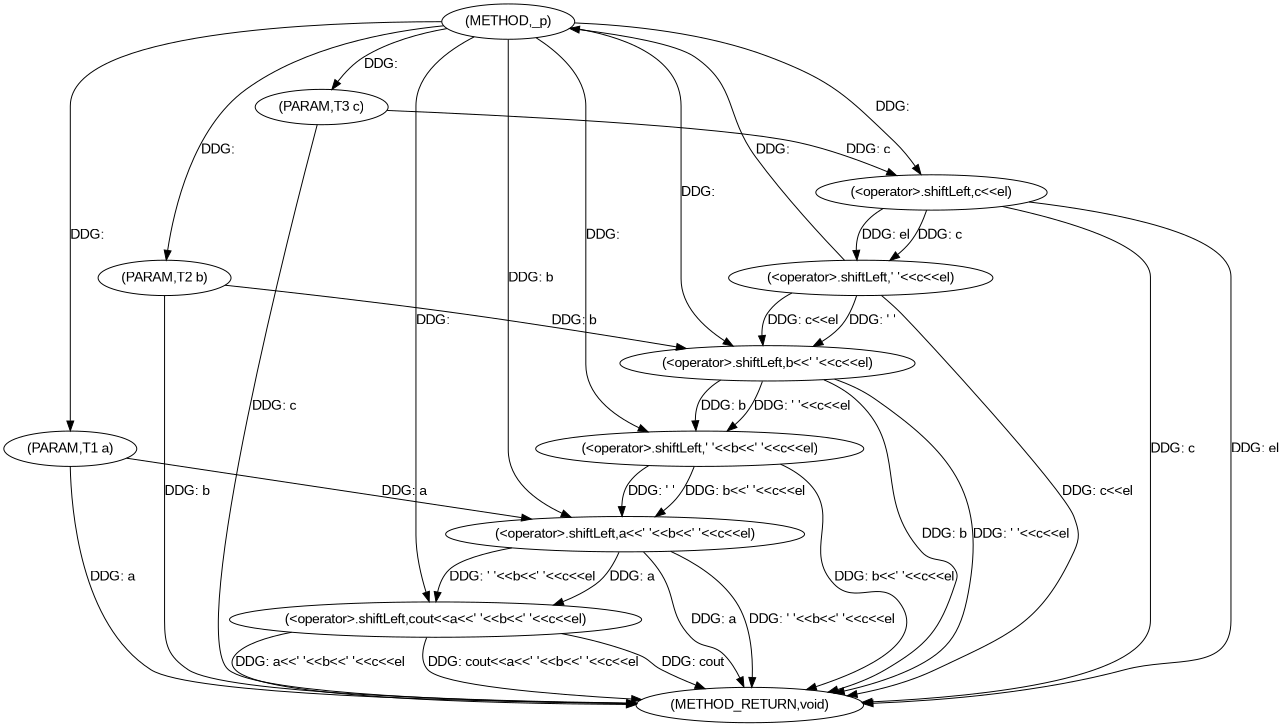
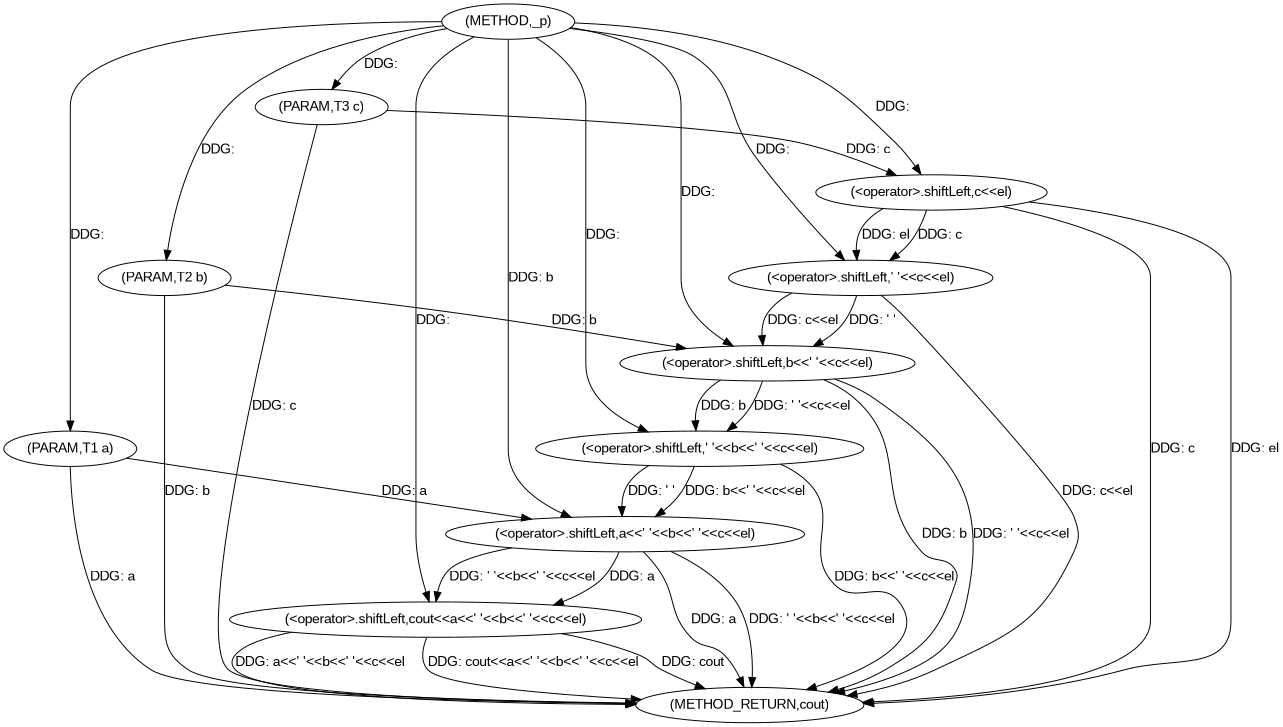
edge "(<operator>.shiftLeft,' '<<c<<el)" -> "(METHOD,_p)": reversed
node "(METHOD_RETURN,void)": label "(METHOD_RETURN,void)" -> "(METHOD_RETURN,cout)"
